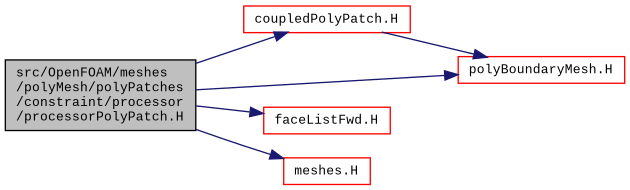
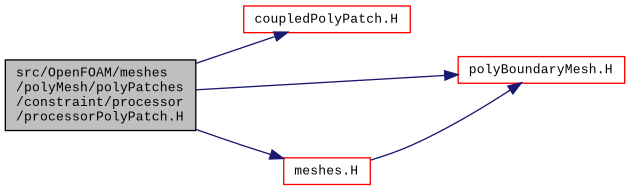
edge "coupledPolyPatch.H" -> "polyBoundaryMesh.H": now "meshes.H" -> "polyBoundaryMesh.H"
node "faceListFwd.H": removed
